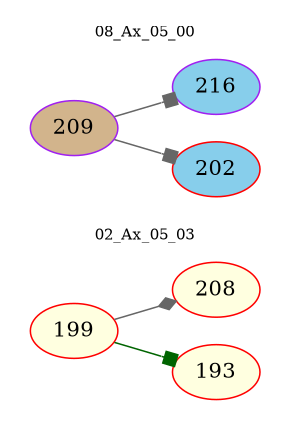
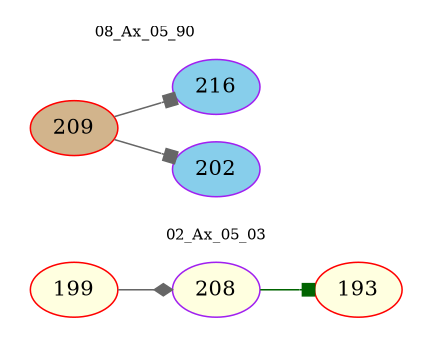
cluster "08_Ax_05_00": label "08_Ax_05_00" -> "08_Ax_05_90"
node "209": color purple -> red
node "202": color red -> purple
node "208": color red -> purple
edge "199" -> "193": now "208" -> "193"
